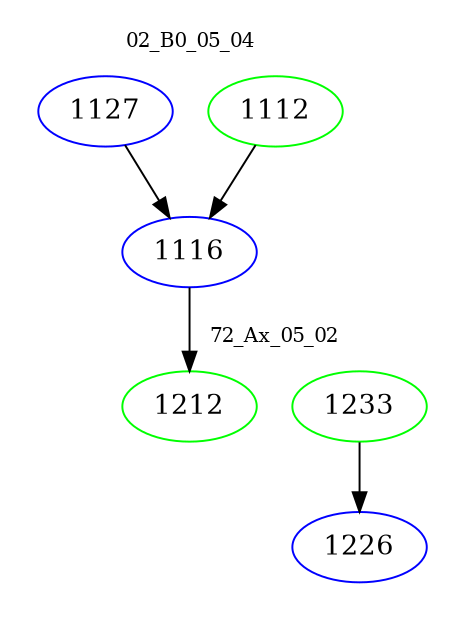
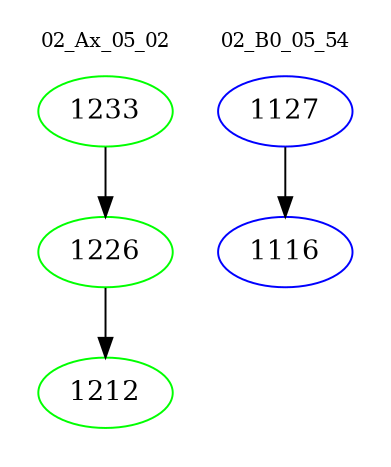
cluster "02_B0_05_04": label "02_B0_05_04" -> "02_B0_05_54"
node "1112": removed
edge "1116" -> "1212": now "1226" -> "1212"
cluster "72_Ax_05_02": label "72_Ax_05_02" -> "02_Ax_05_02"
node "1226": color blue -> green
